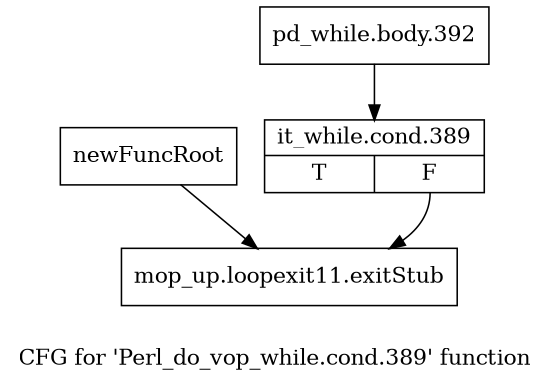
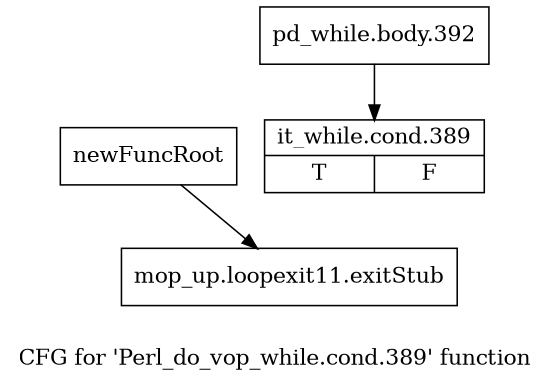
edge "it_while.cond.389" -> "mop_up.loopexit11.exitStub": removed
